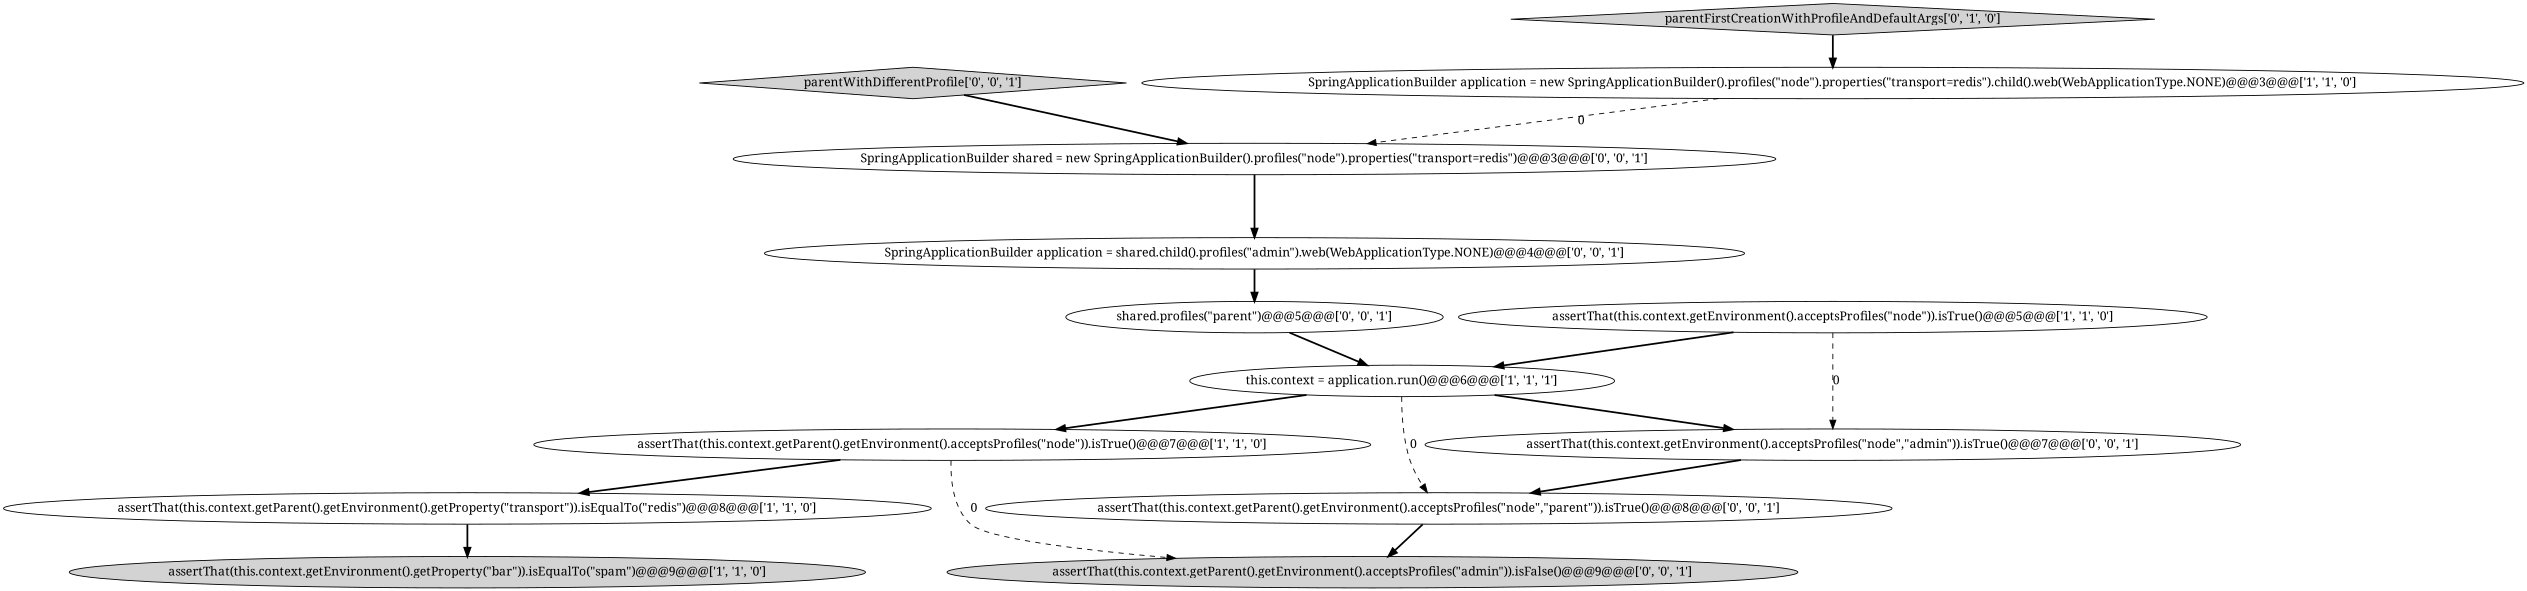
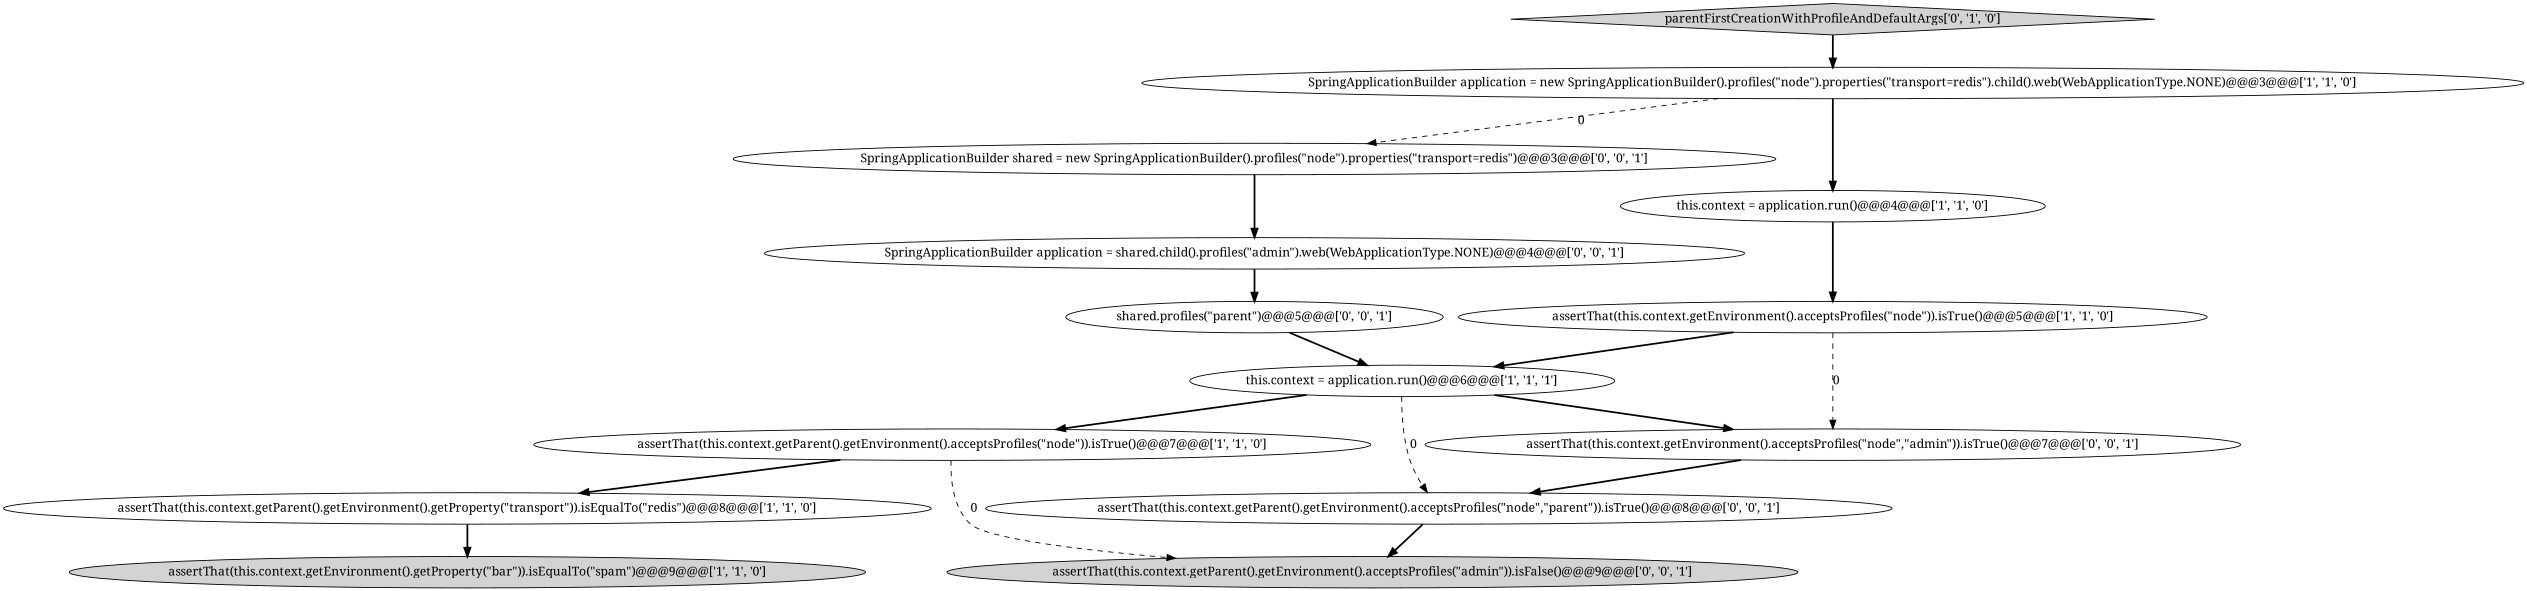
node "parentWithDifferentProfile['0', '0', '1']": removed
node "this.context = application.run()@@@4@@@['1', '1', '0']": added
